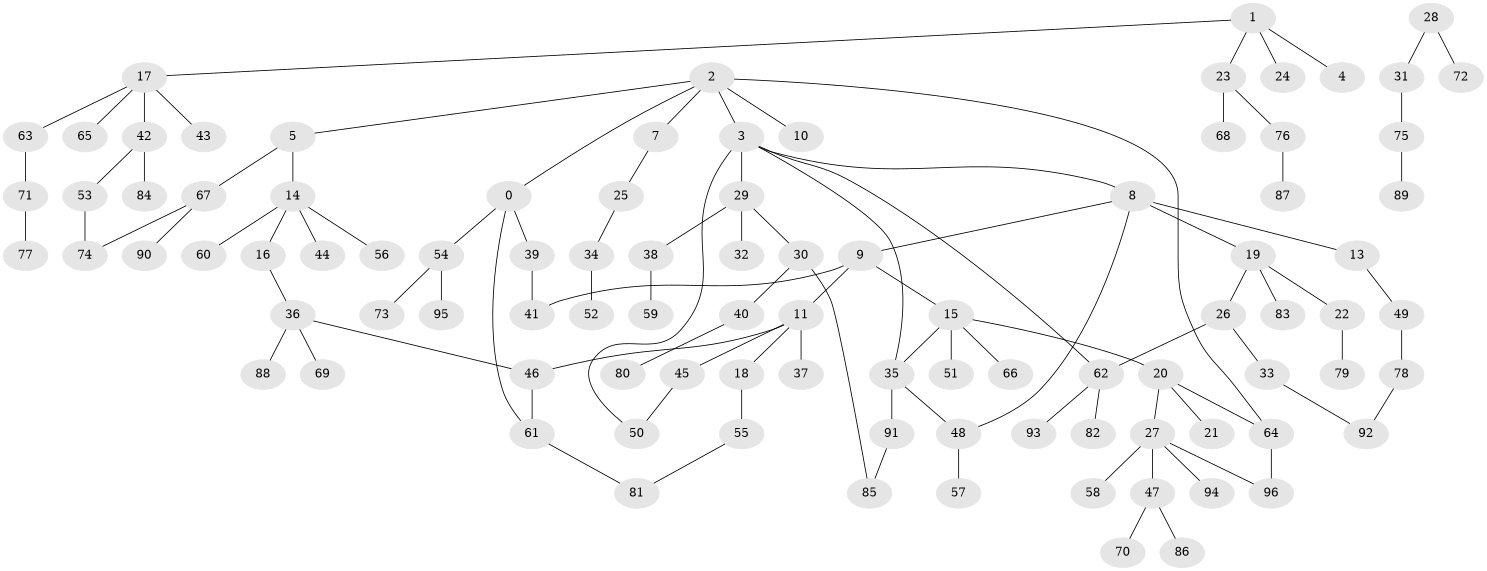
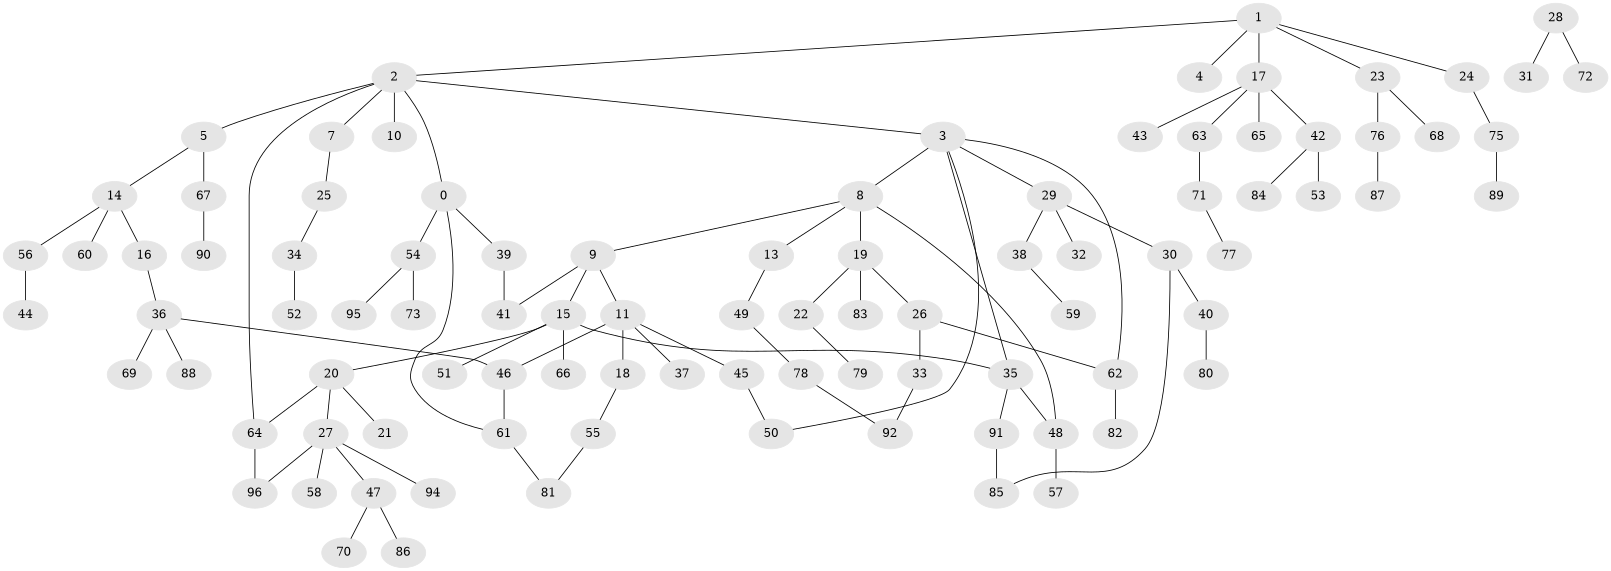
edge "1" -- "2": added
edge "31" -- "75": now "24" -- "75"
edge "14" -- "44": now "56" -- "44"
node "74": removed
node "93": removed
